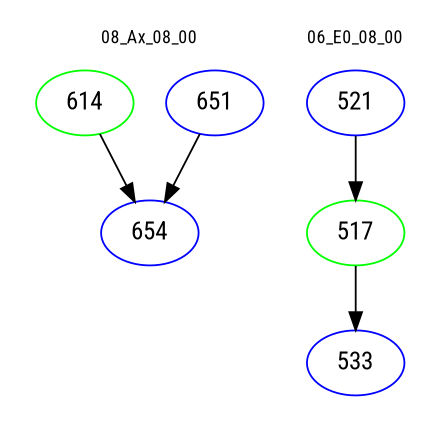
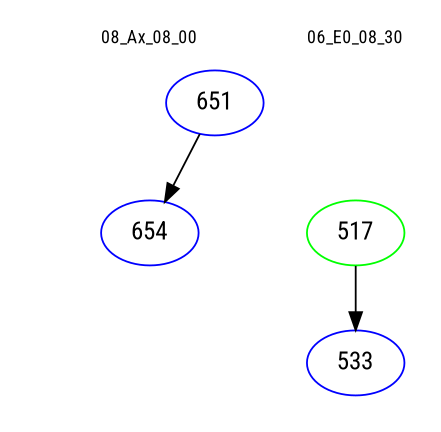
cluster "06_E0_08_00": label "06_E0_08_00" -> "06_E0_08_30"
node "614": removed
node "521": removed
